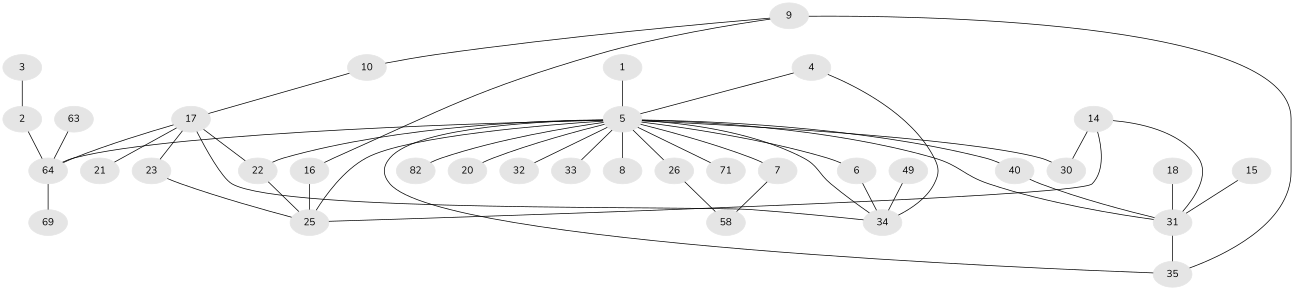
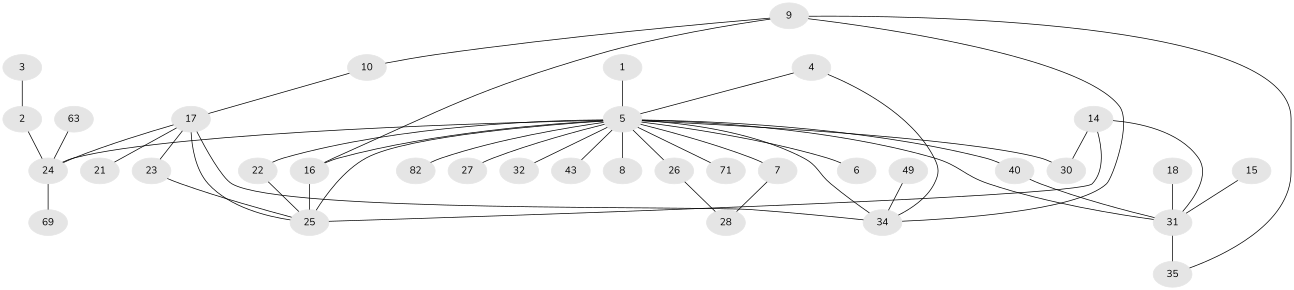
edge "17" -- "22": now "17" -- "25"
node "64": label "64" -> "24"
node "20": label "20" -> "27"
node "33": label "33" -> "43"
edge "6" -- "34": now "9" -- "34"
node "58": label "58" -> "28"
edge "5" -- "35": now "5" -- "16"
